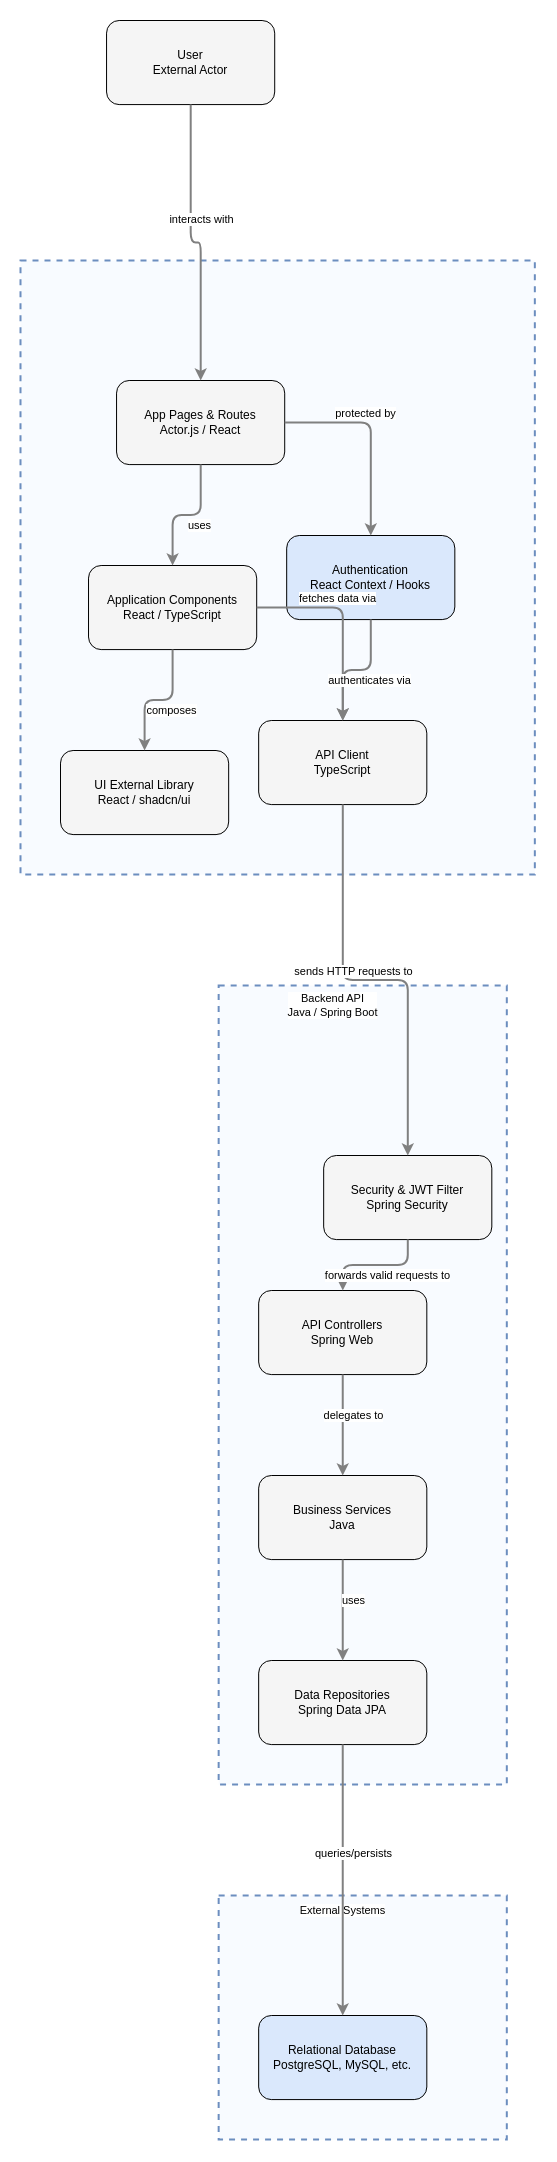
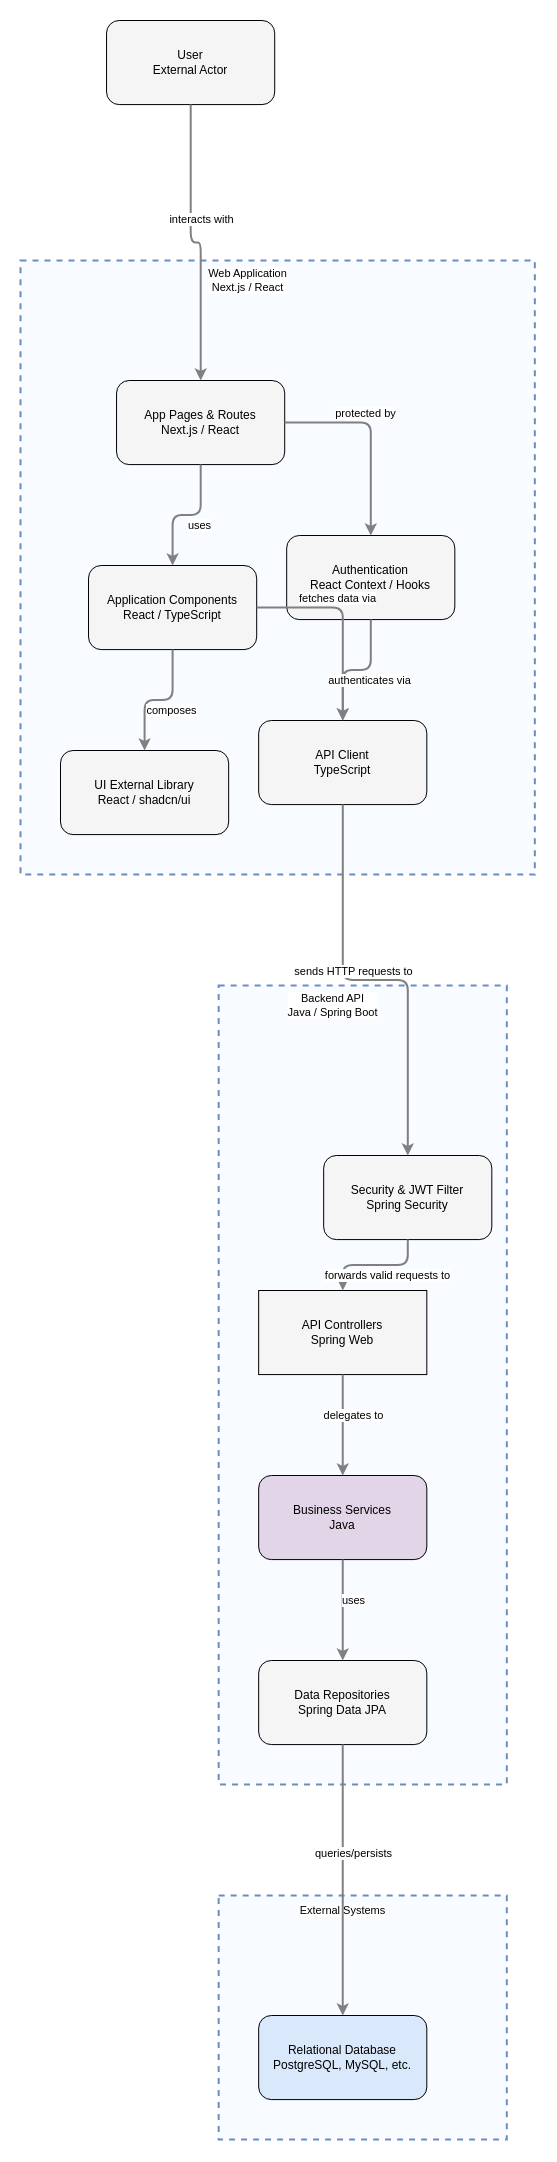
node "Web Application Next.js / React": added
node "App Pages & Routes Actor.js / React": label "App Pages & Routes Actor.js / React" -> "App Pages & Routes Next.js / React"
node "Authentication React Context / Hooks": fillcolor #dae8fc -> #f5f5f5
node "API Controllers Spring Web": shape rounded rectangle -> rectangle
node "Business Services Java": fillcolor #f5f5f5 -> #e1d5e7
